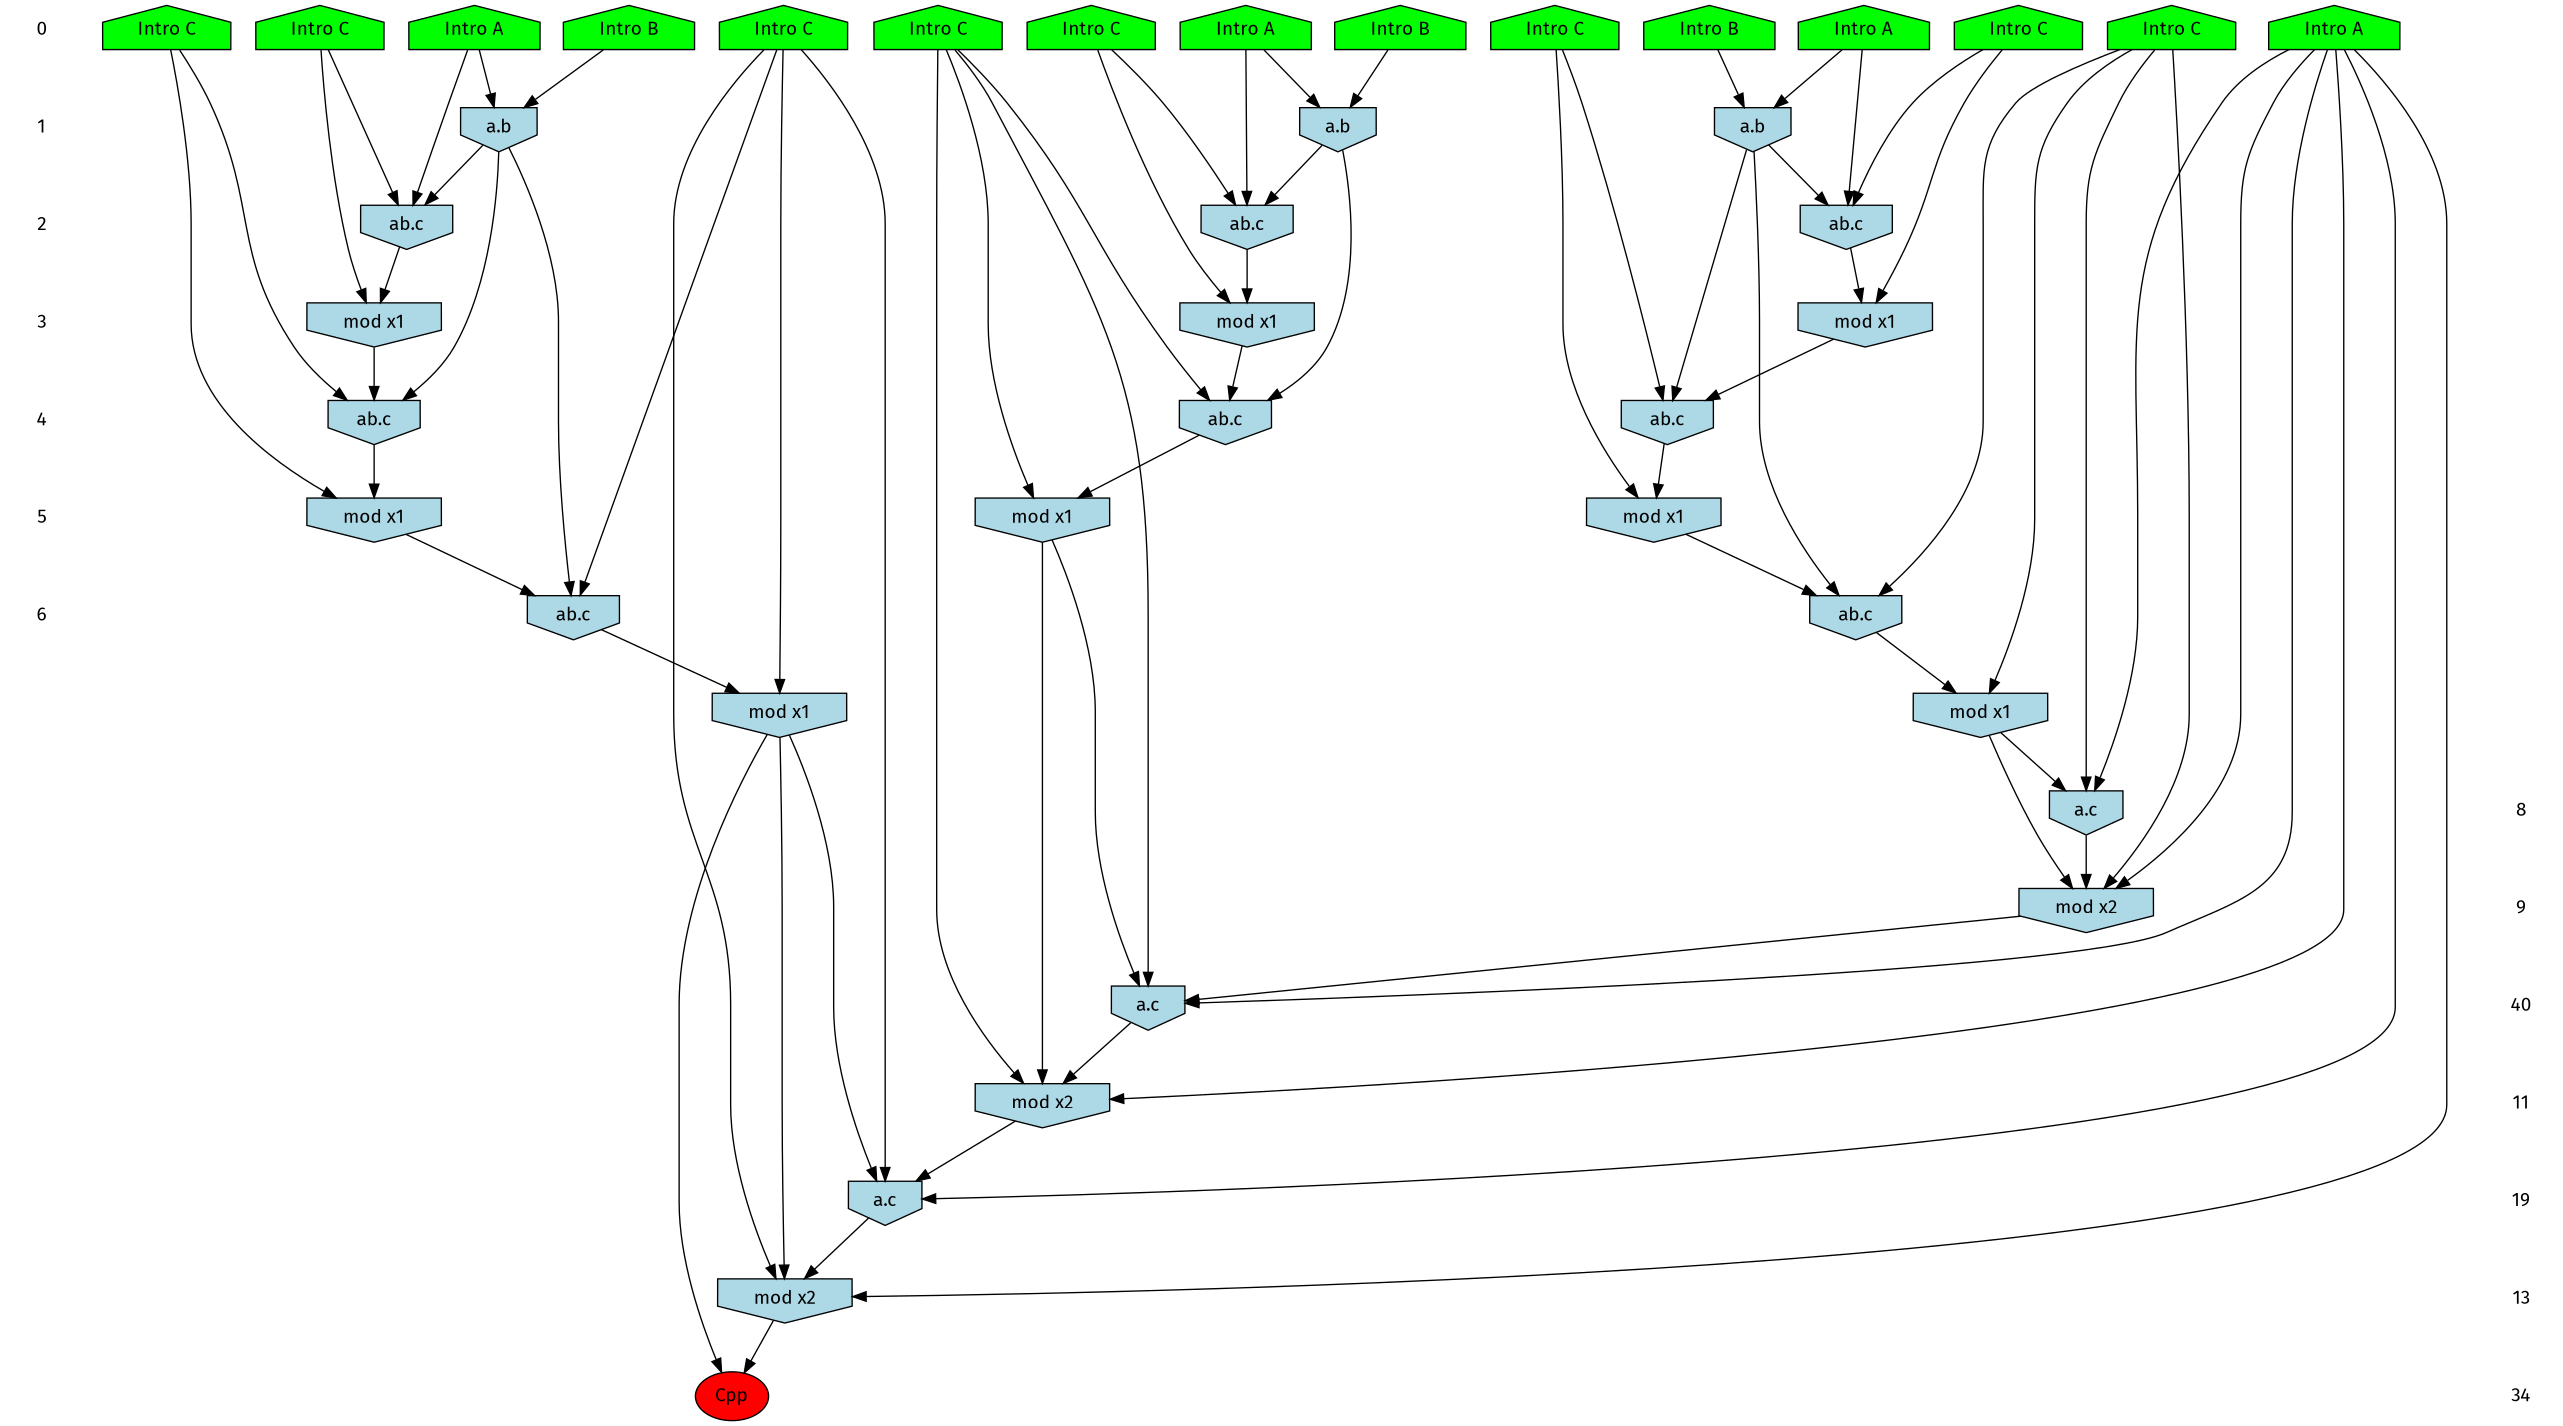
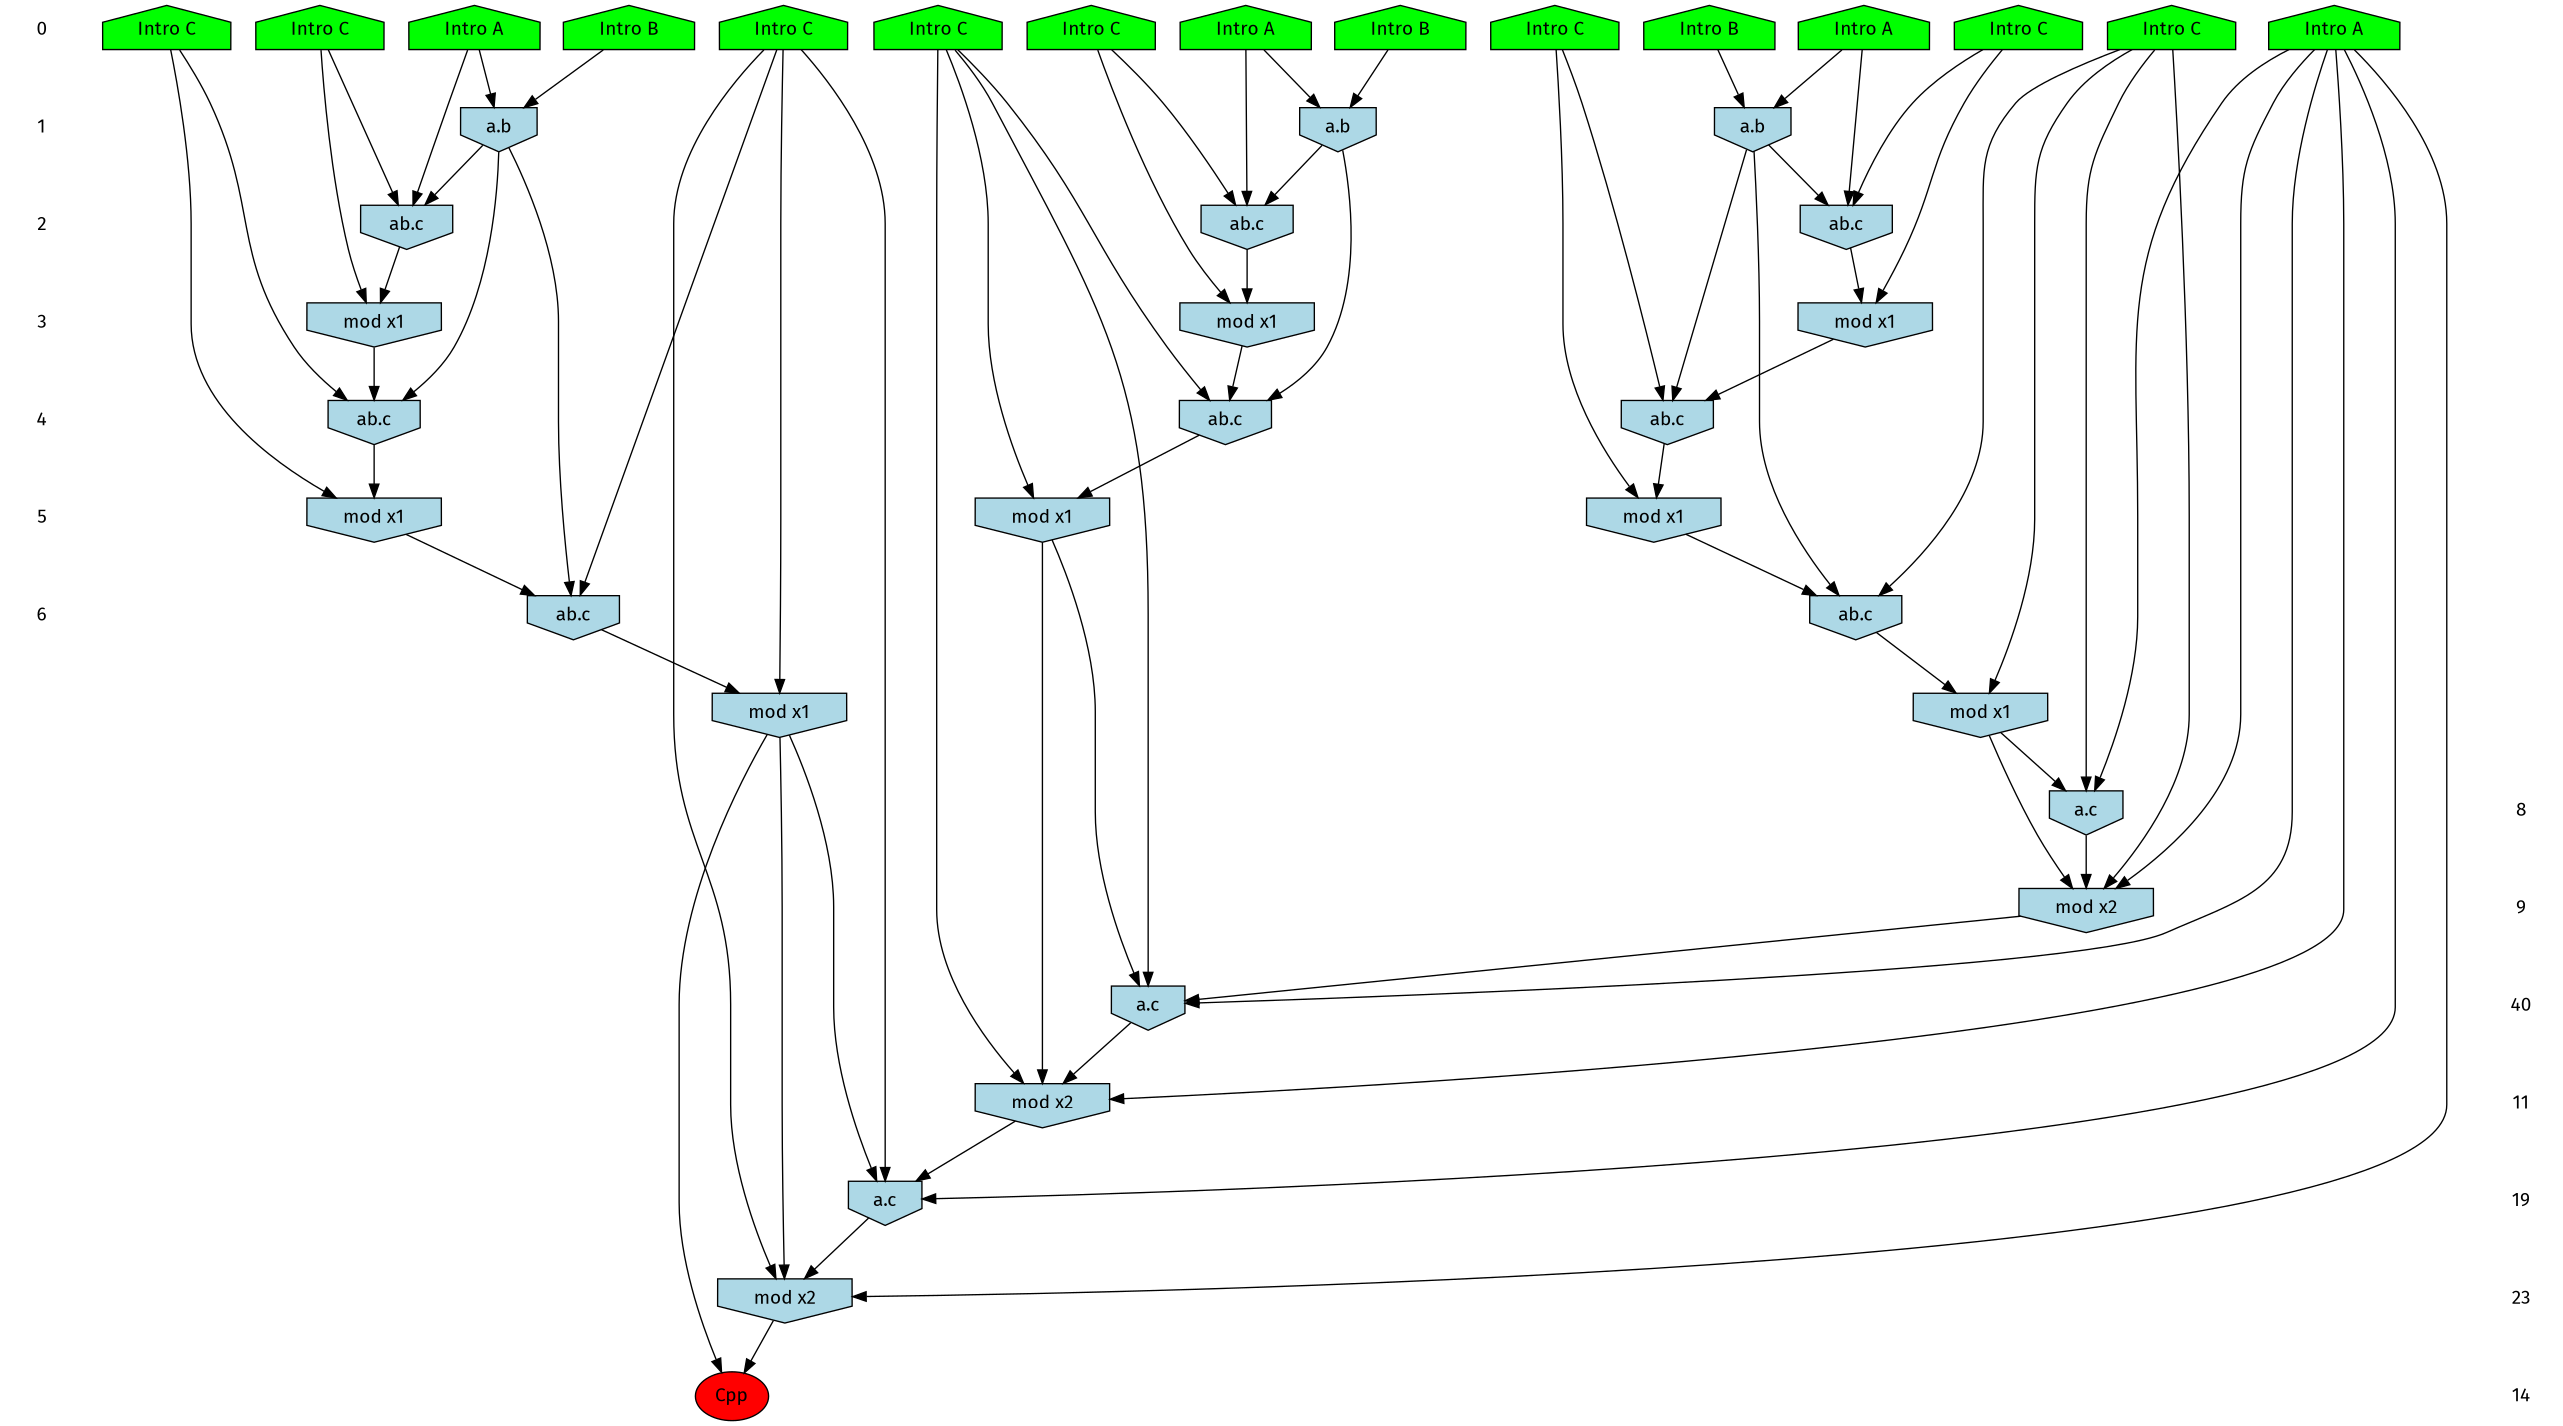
node "13": label "13" -> "23"
node "34": label "34" -> "14"
